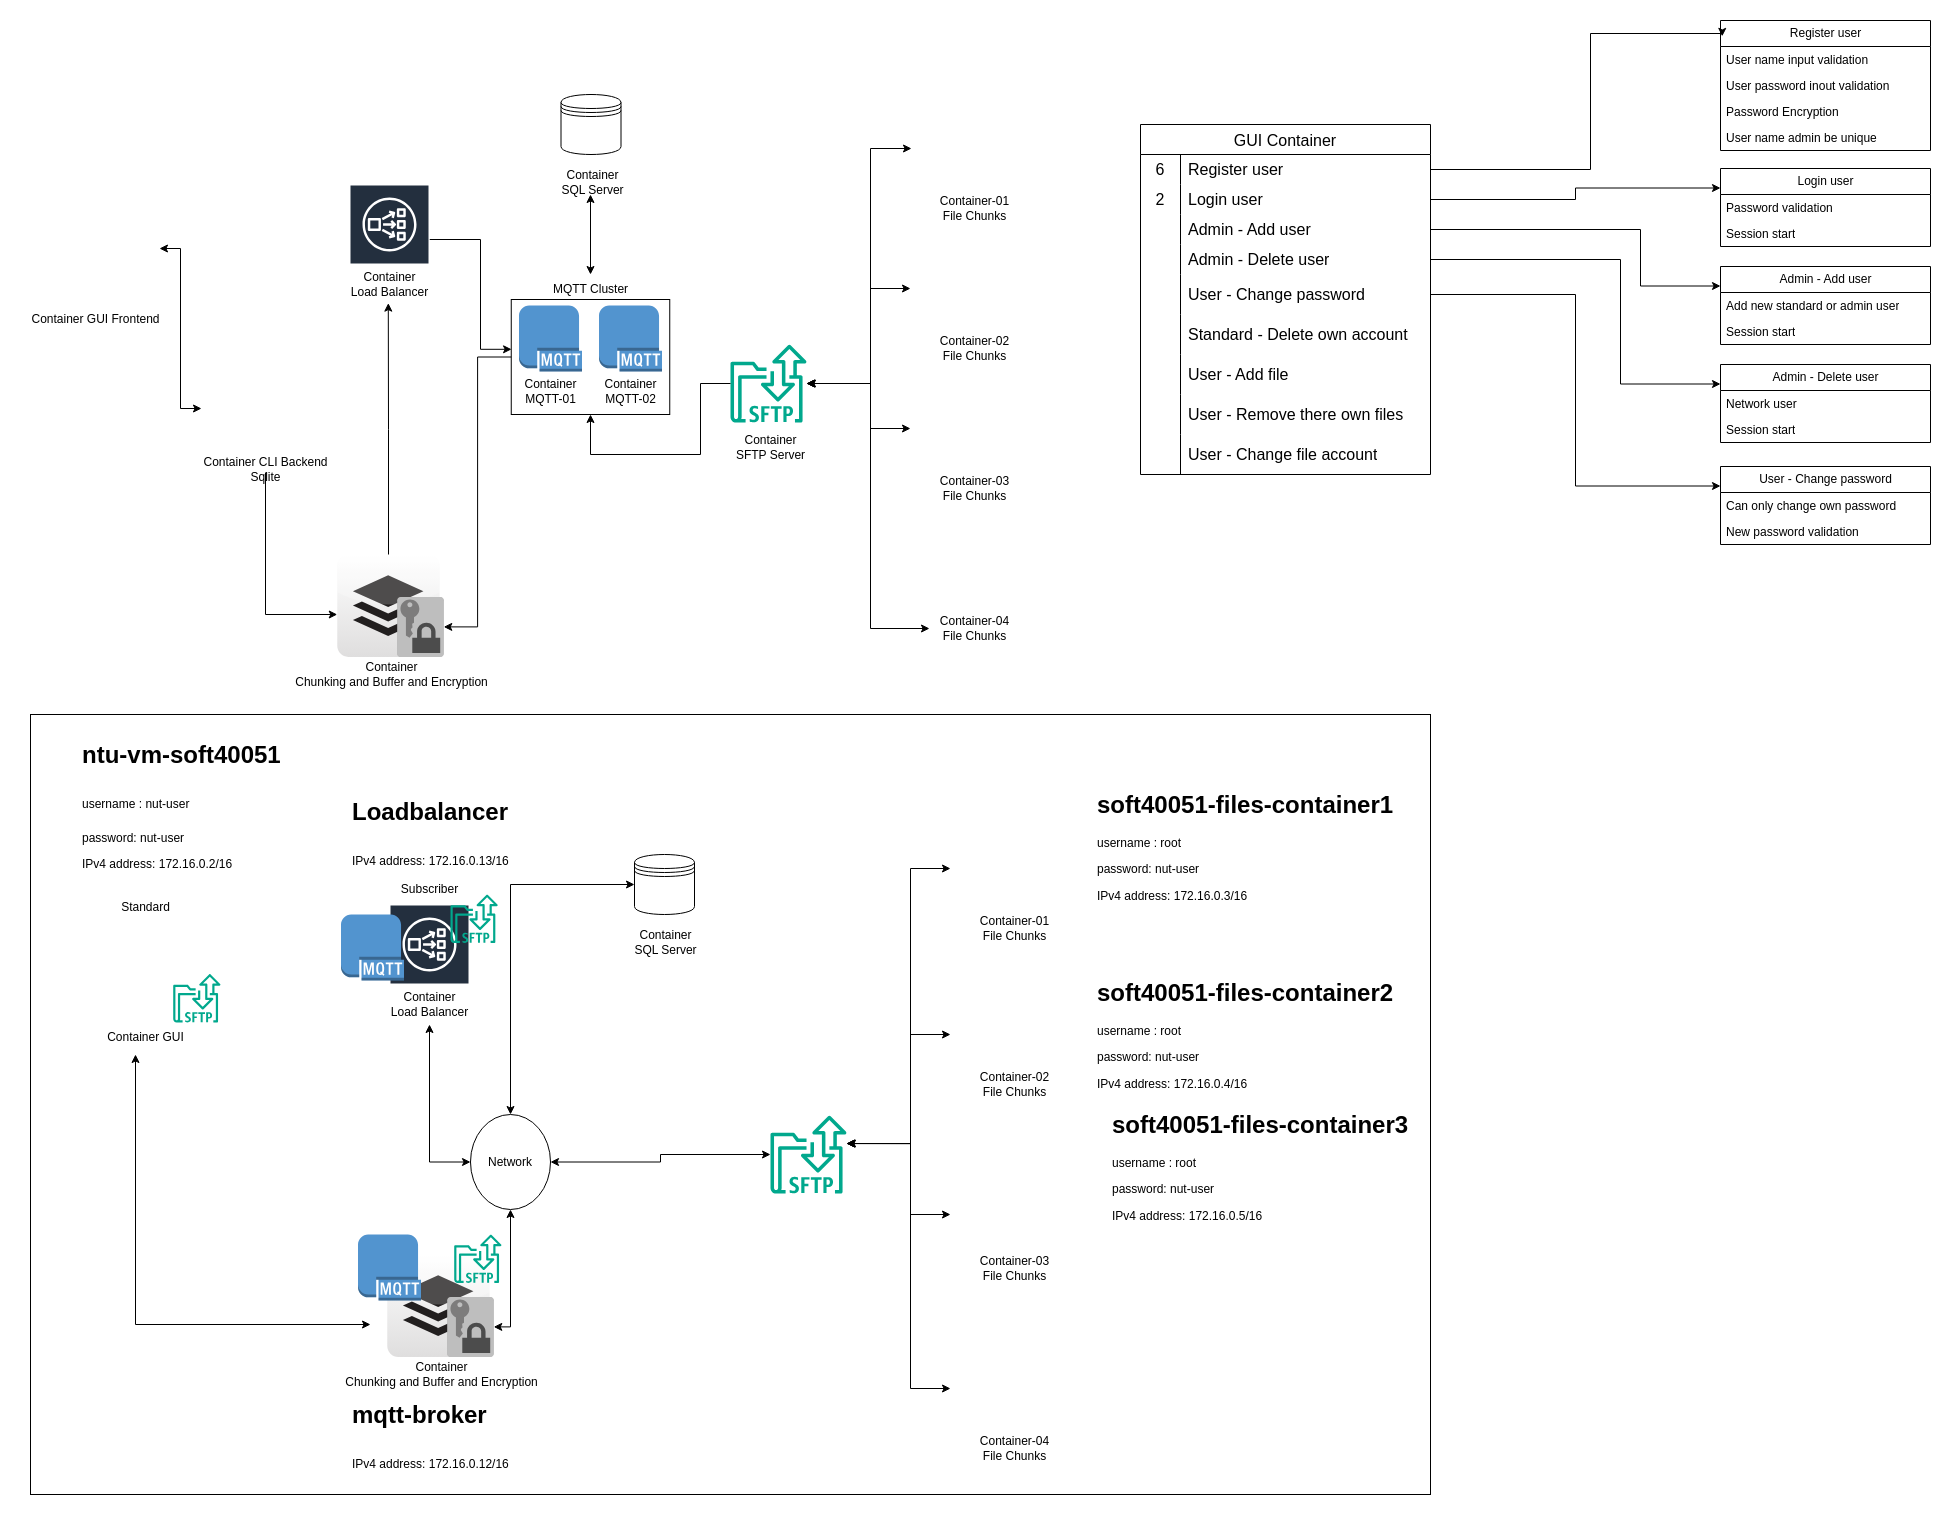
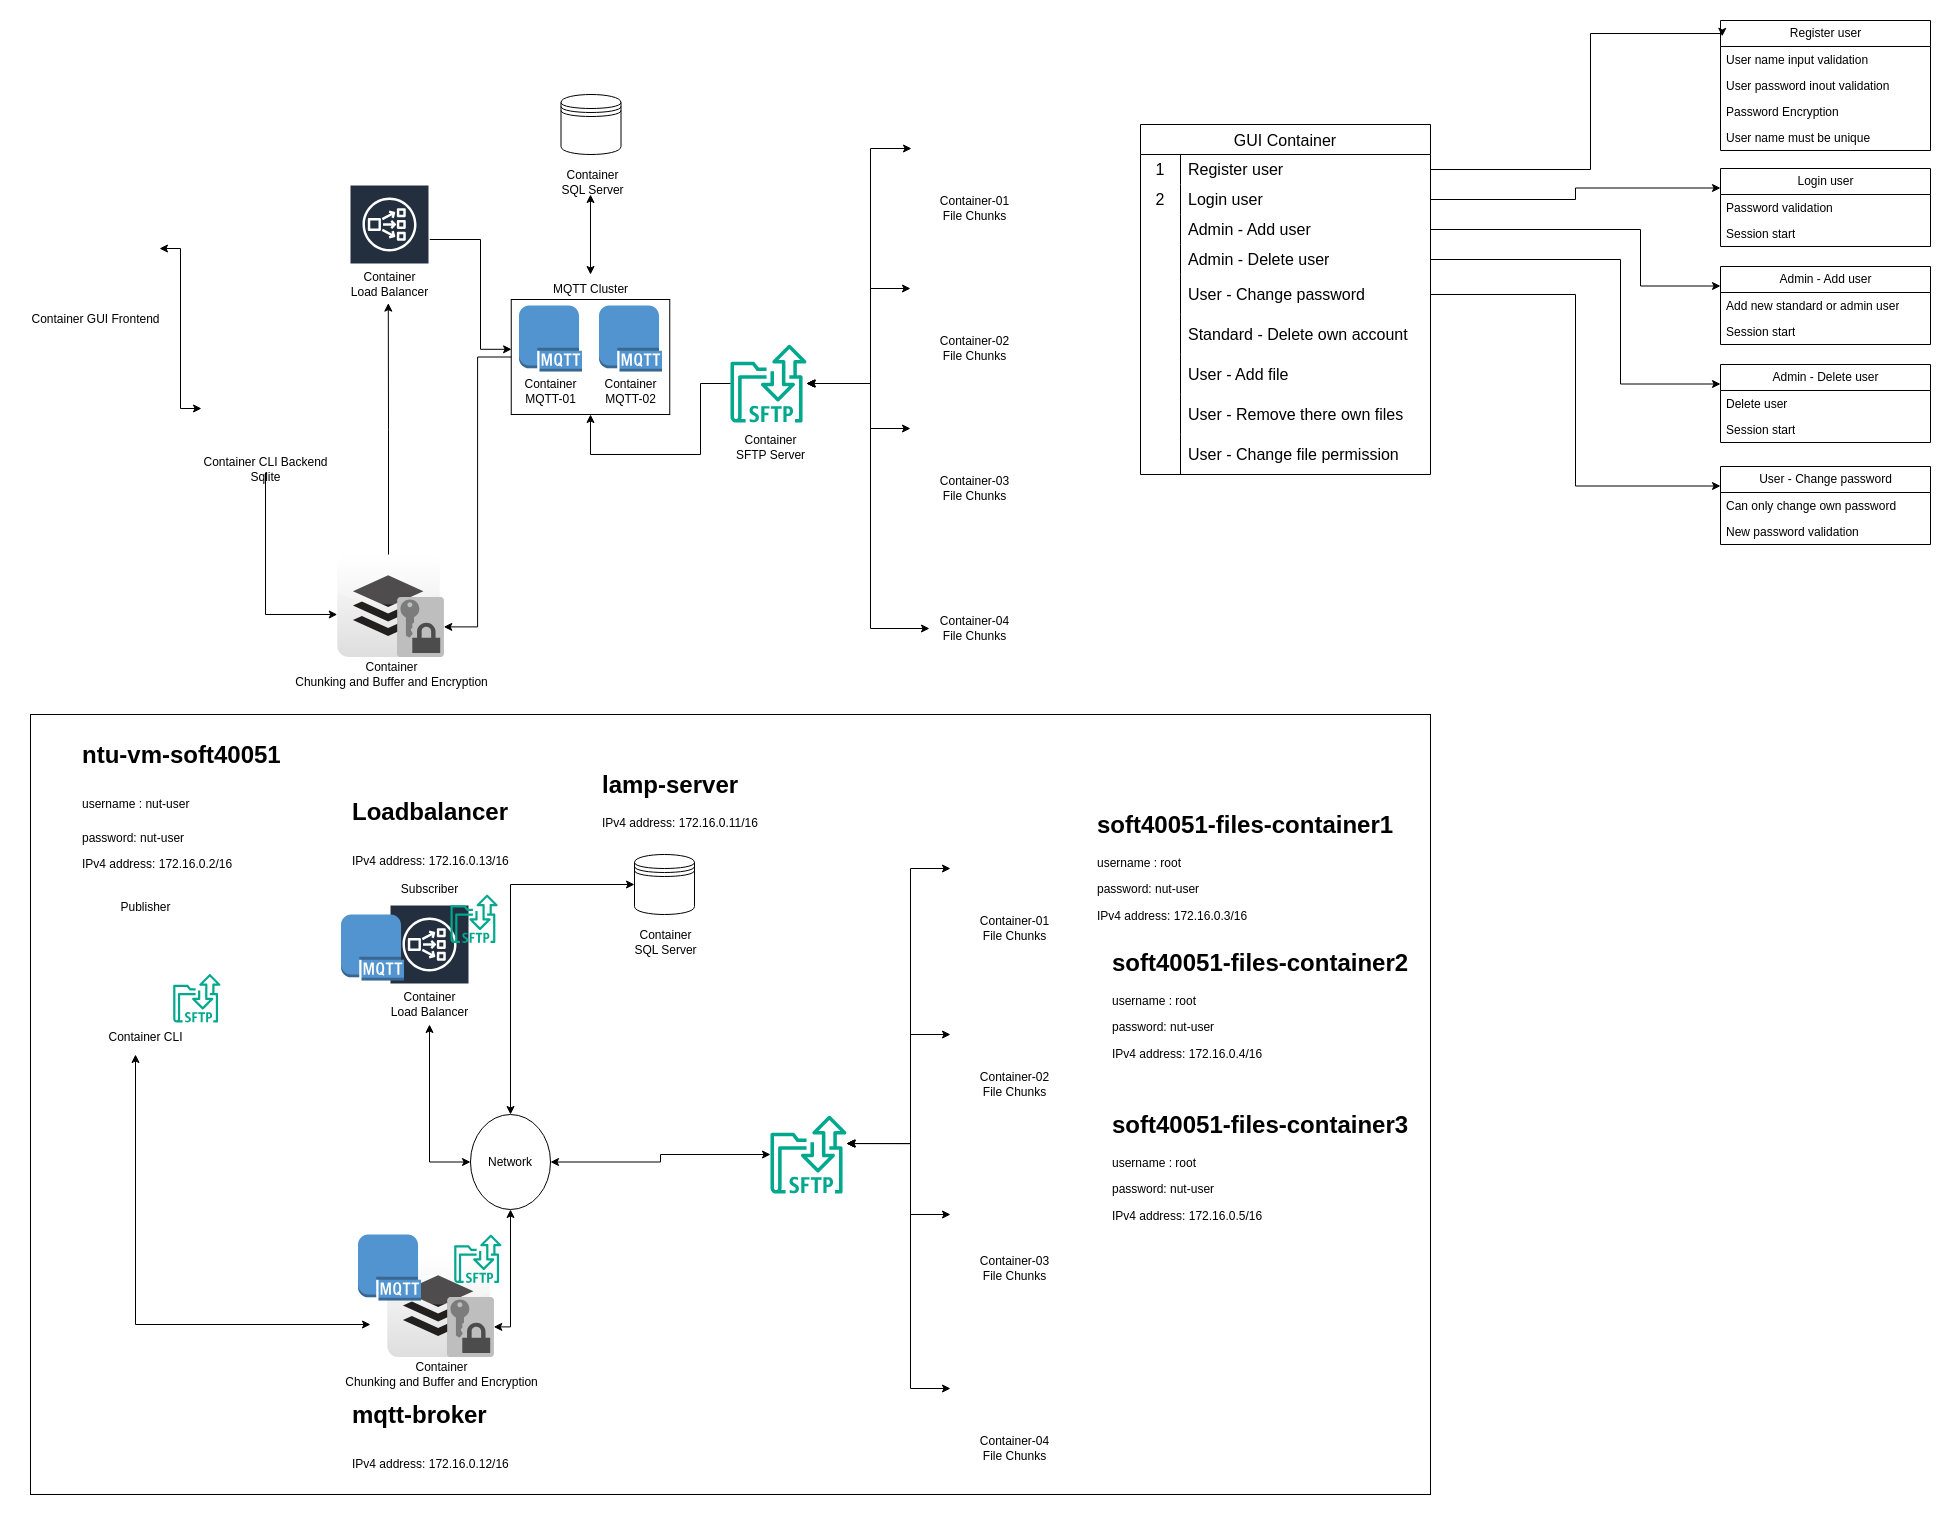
node "User name admin be unique": label "User name admin be unique" -> "User name must be unique"
node "6": label "6" -> "1"
node "Network user": label "Network user" -> "Delete user"
node "User - Change file account": label "User - Change file account" -> "User - Change file permission"
node "lamp-serverIPv4 address: 172.16.0.11/16": added
node "soft40051-files-container1username : root password: nut-user IPv4 address: 172.16.0.3/16": moved (1248, 845) -> (1248, 865)
node "Standard": label "Standard" -> "Publisher"
node "soft40051-files-container2username : root password: nut-user IPv4 address: 172.16.0.4/16": moved (1248, 1033) -> (1263, 1003)
node "Container GUI": label "Container GUI" -> "Container CLI"
